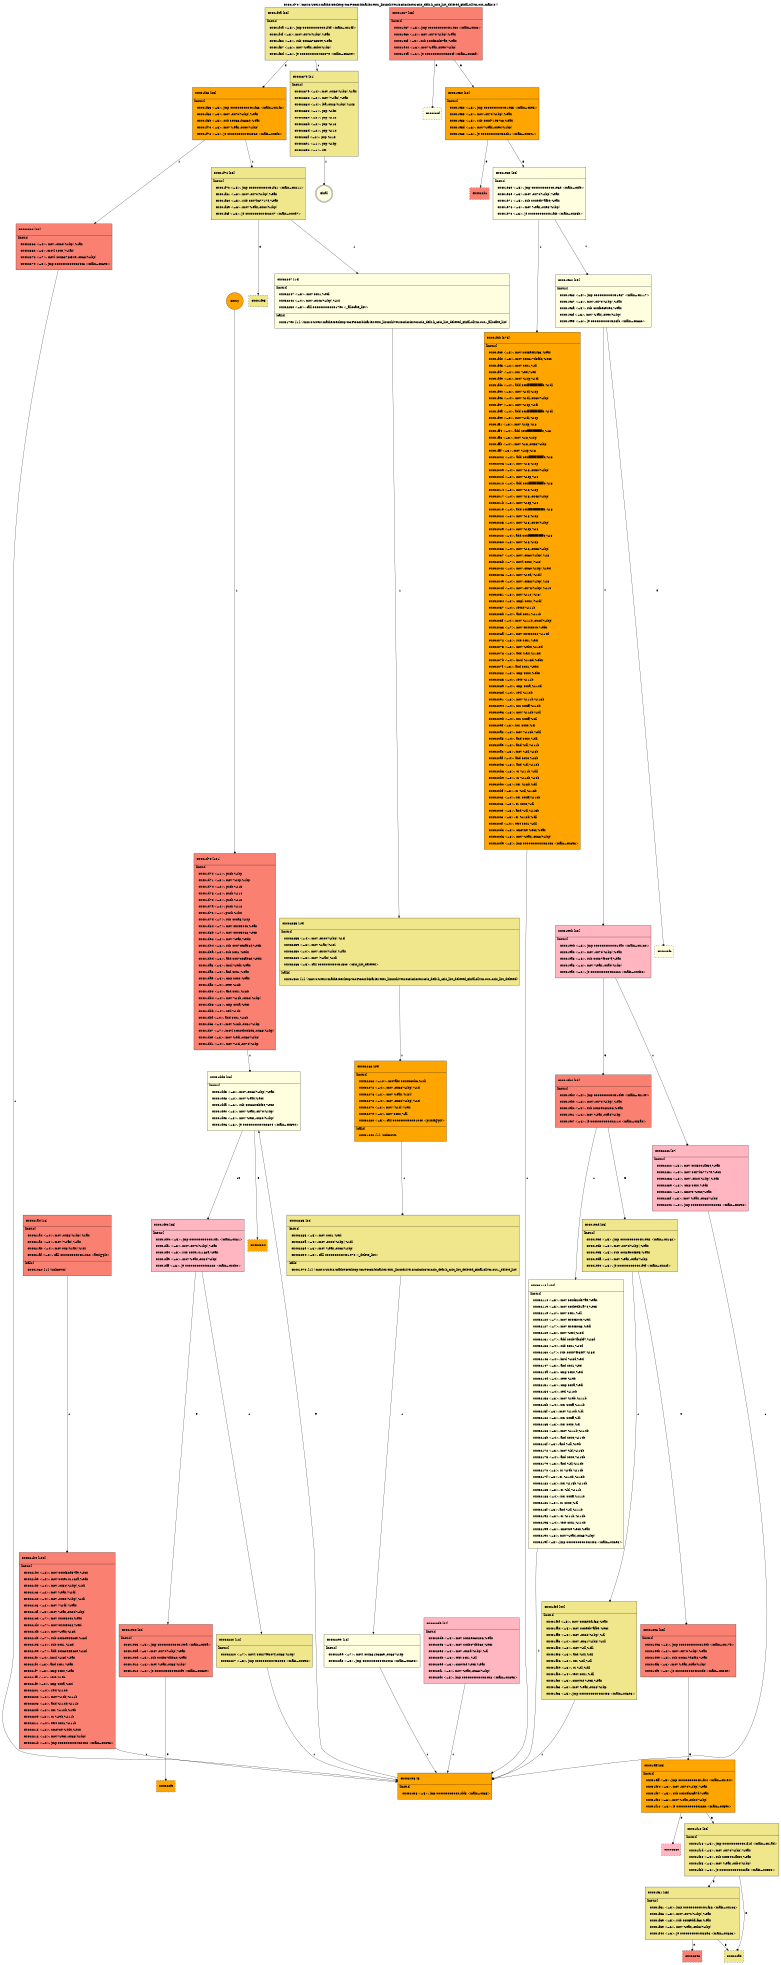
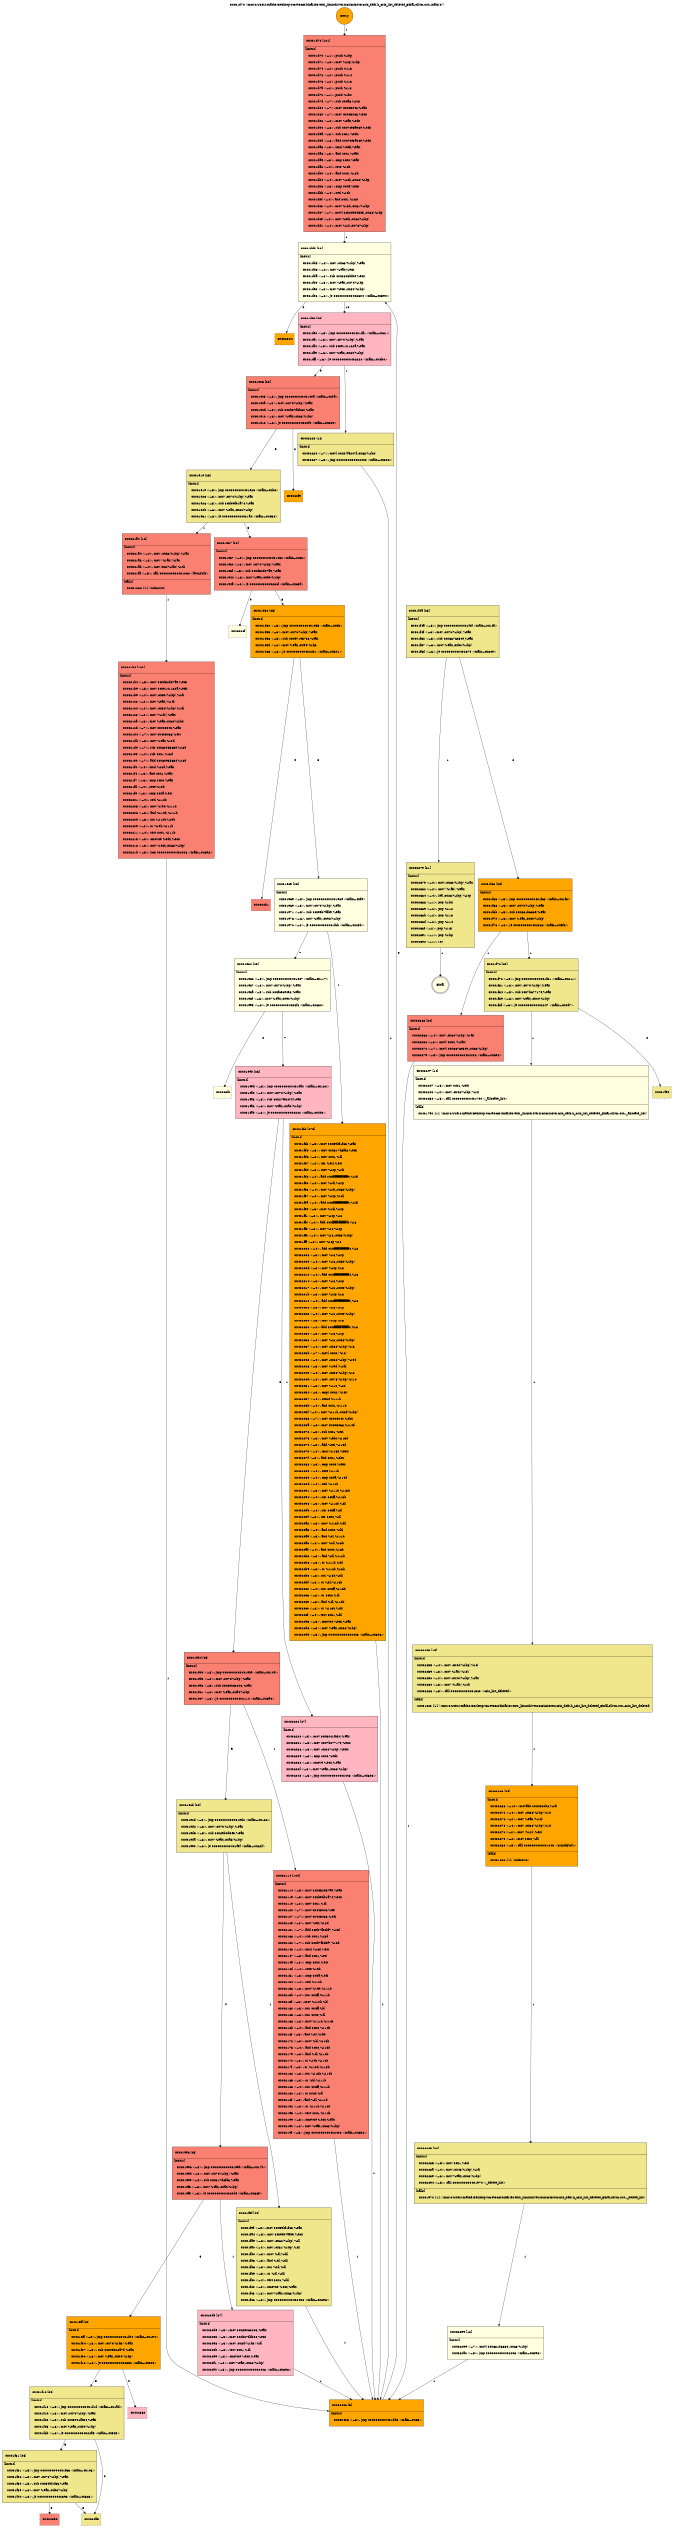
node "0x401e1e [25]": added
node "0x402114 [144]": fillcolor lightyellow -> salmon
edge "0x401ee6 [25]" -> "0x4020de [27]": added, label "1"
